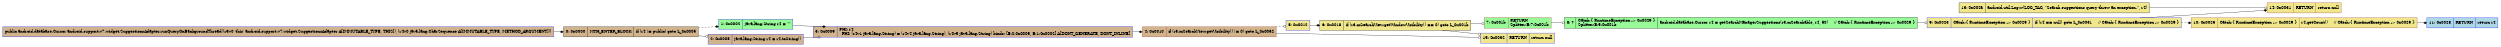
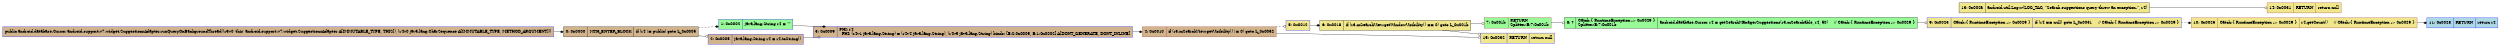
edge "9: 0x0023" -> "14: 0x0031": removed
node "8: ?": text "Splitter:B:5:0x001b" -> "Splitter:B:7:0x001b"
